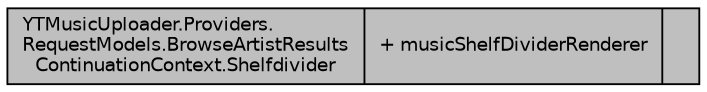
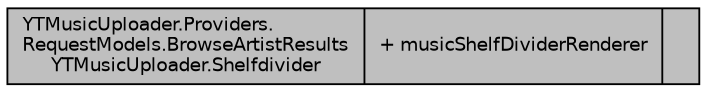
node "YTMusicUploader.Providers.": text "ContinuationContext.Shelfdivider" -> "YTMusicUploader.Shelfdivider"
